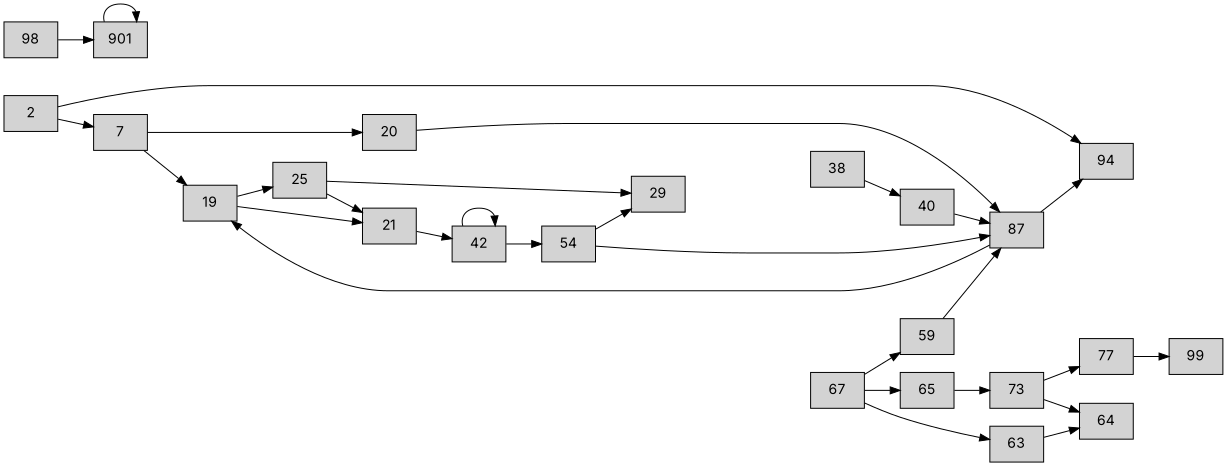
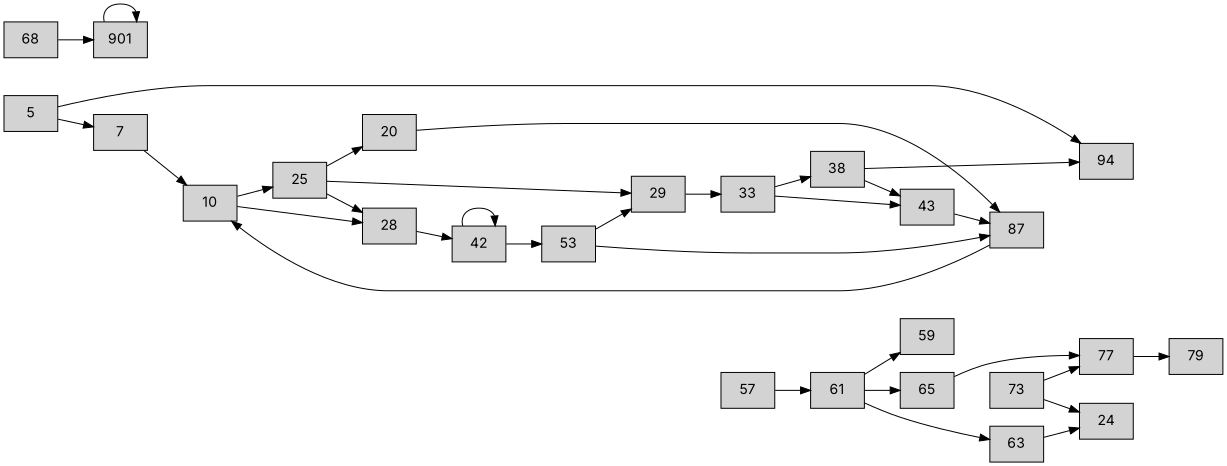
node "98": label "98" -> "68"
node "2": label "2" -> "5"
edge "7" -> "20": now "25" -> "20"
node "33": added
edge "87" -> "94": now "38" -> "94"
node "19": label "19" -> "10"
node "40": label "40" -> "43"
node "21": label "21" -> "28"
node "54": label "54" -> "53"
edge "59" -> "87": removed
node "99": label "99" -> "79"
node "57": added
node "67": label "67" -> "61"
edge "65" -> "73": now "65" -> "77"
node "64": label "64" -> "24"
